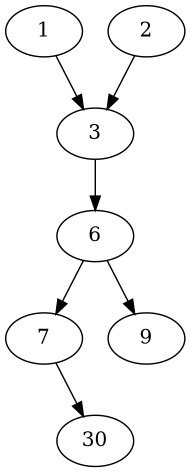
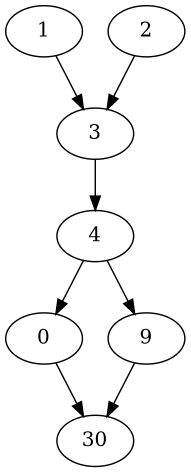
node "6": label "6" -> "4"
node "7": label "7" -> "0"
edge "9" -> "30": added
